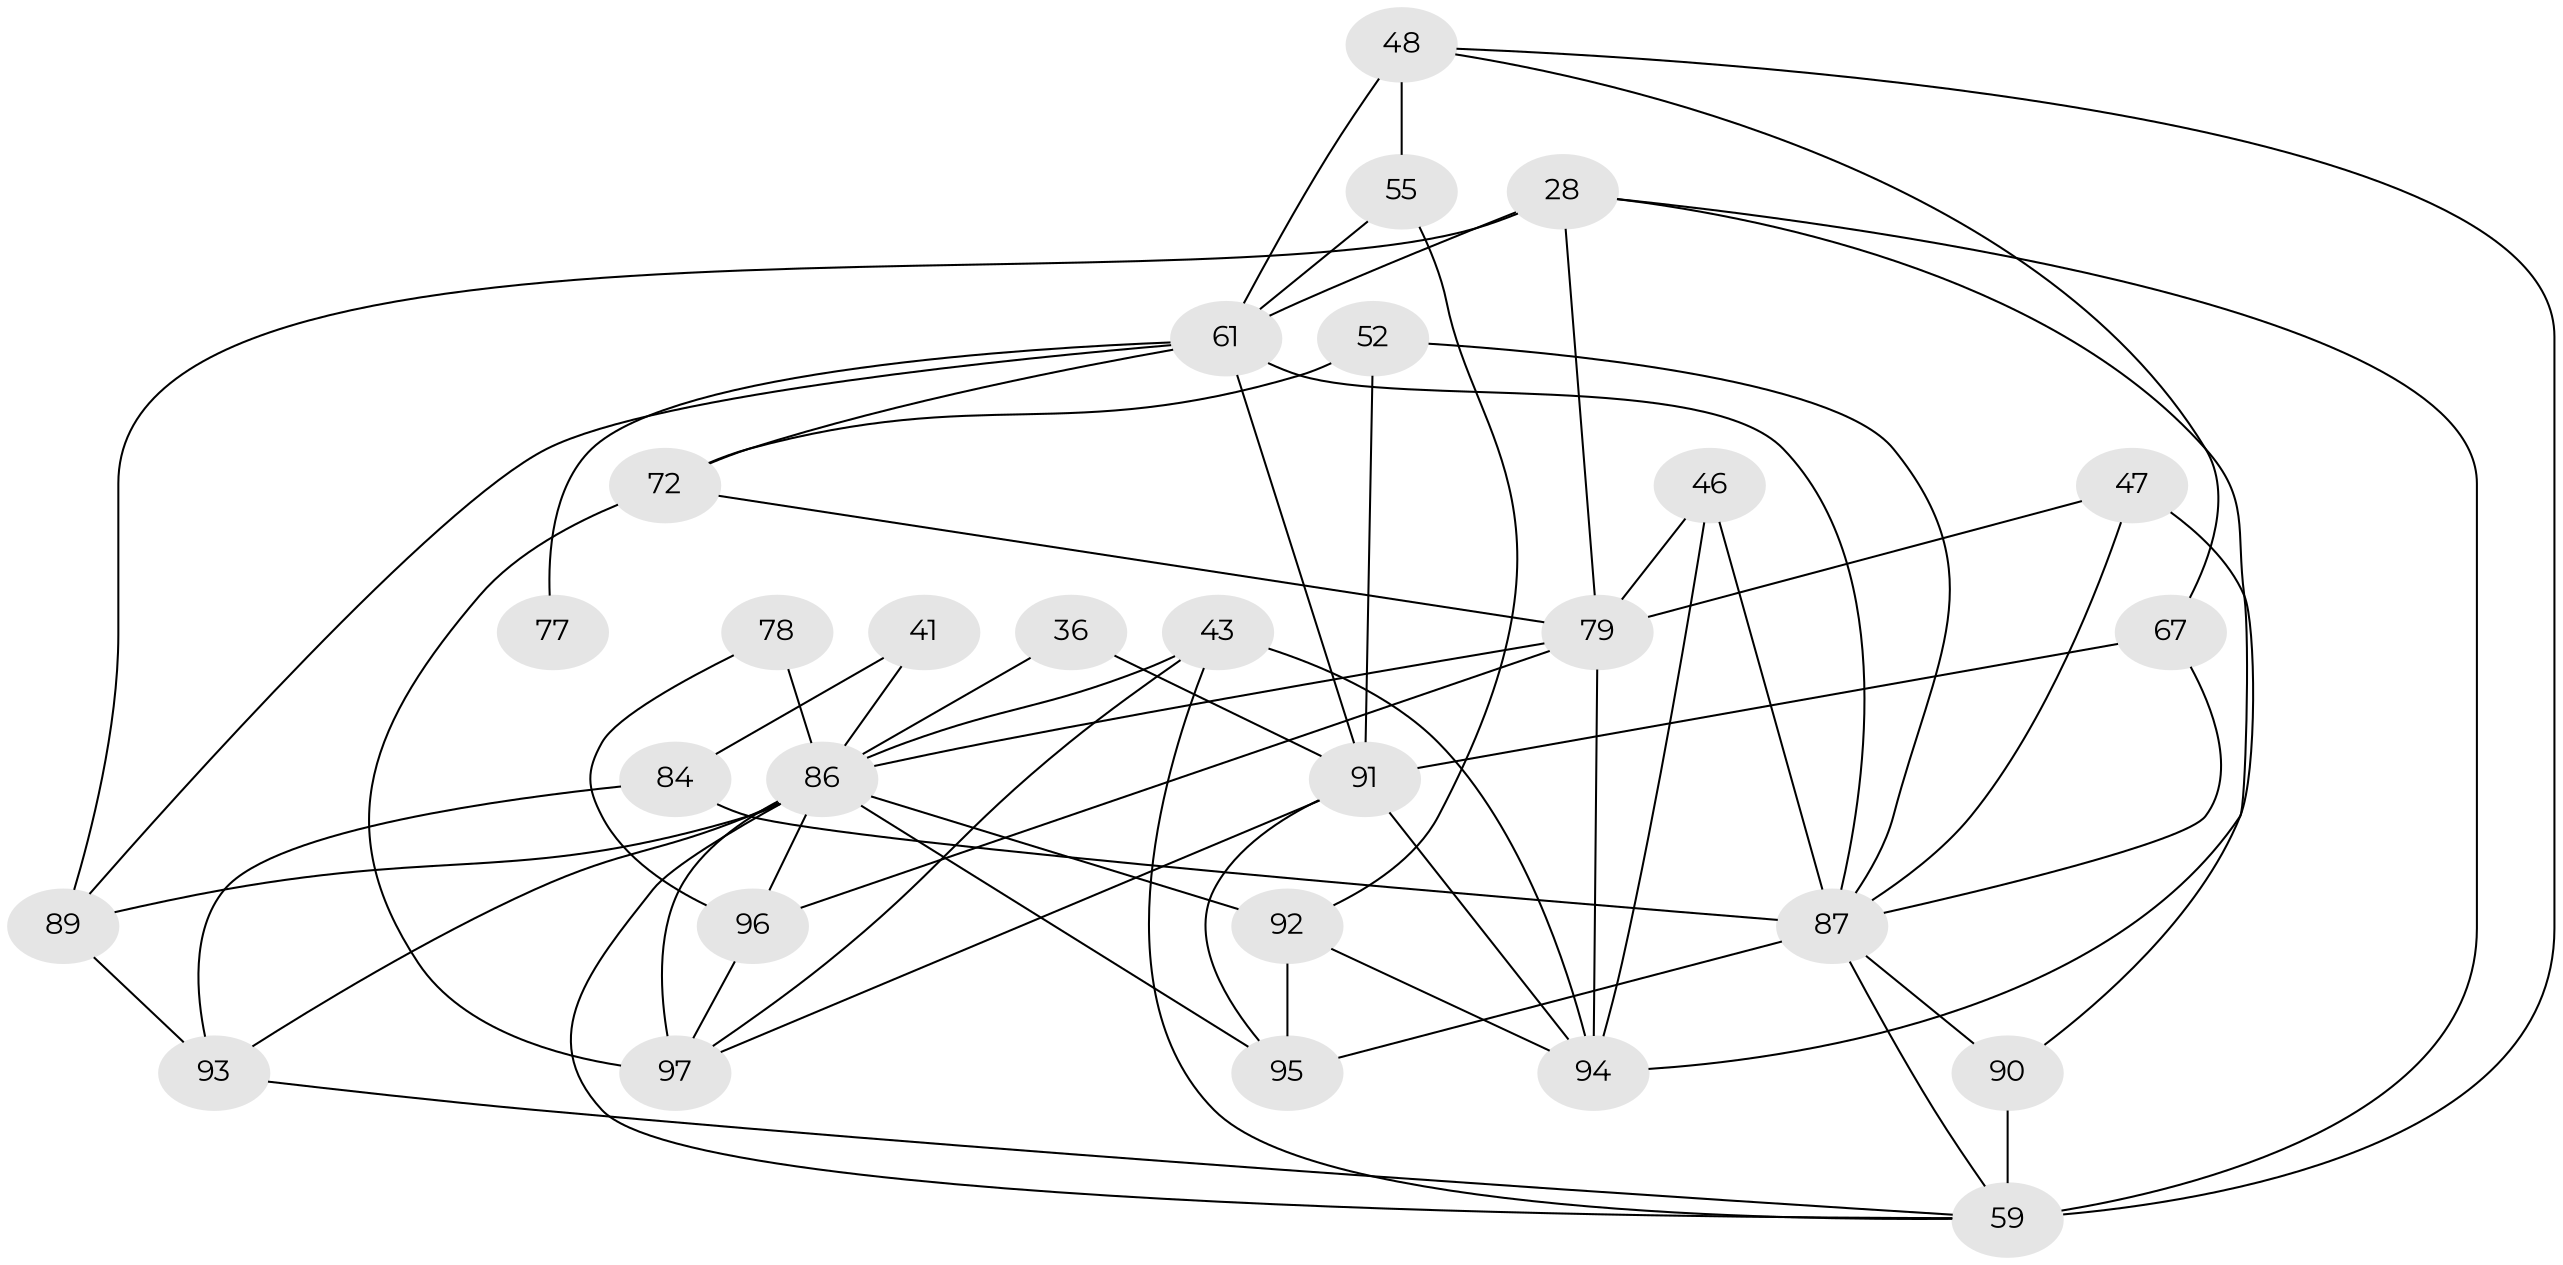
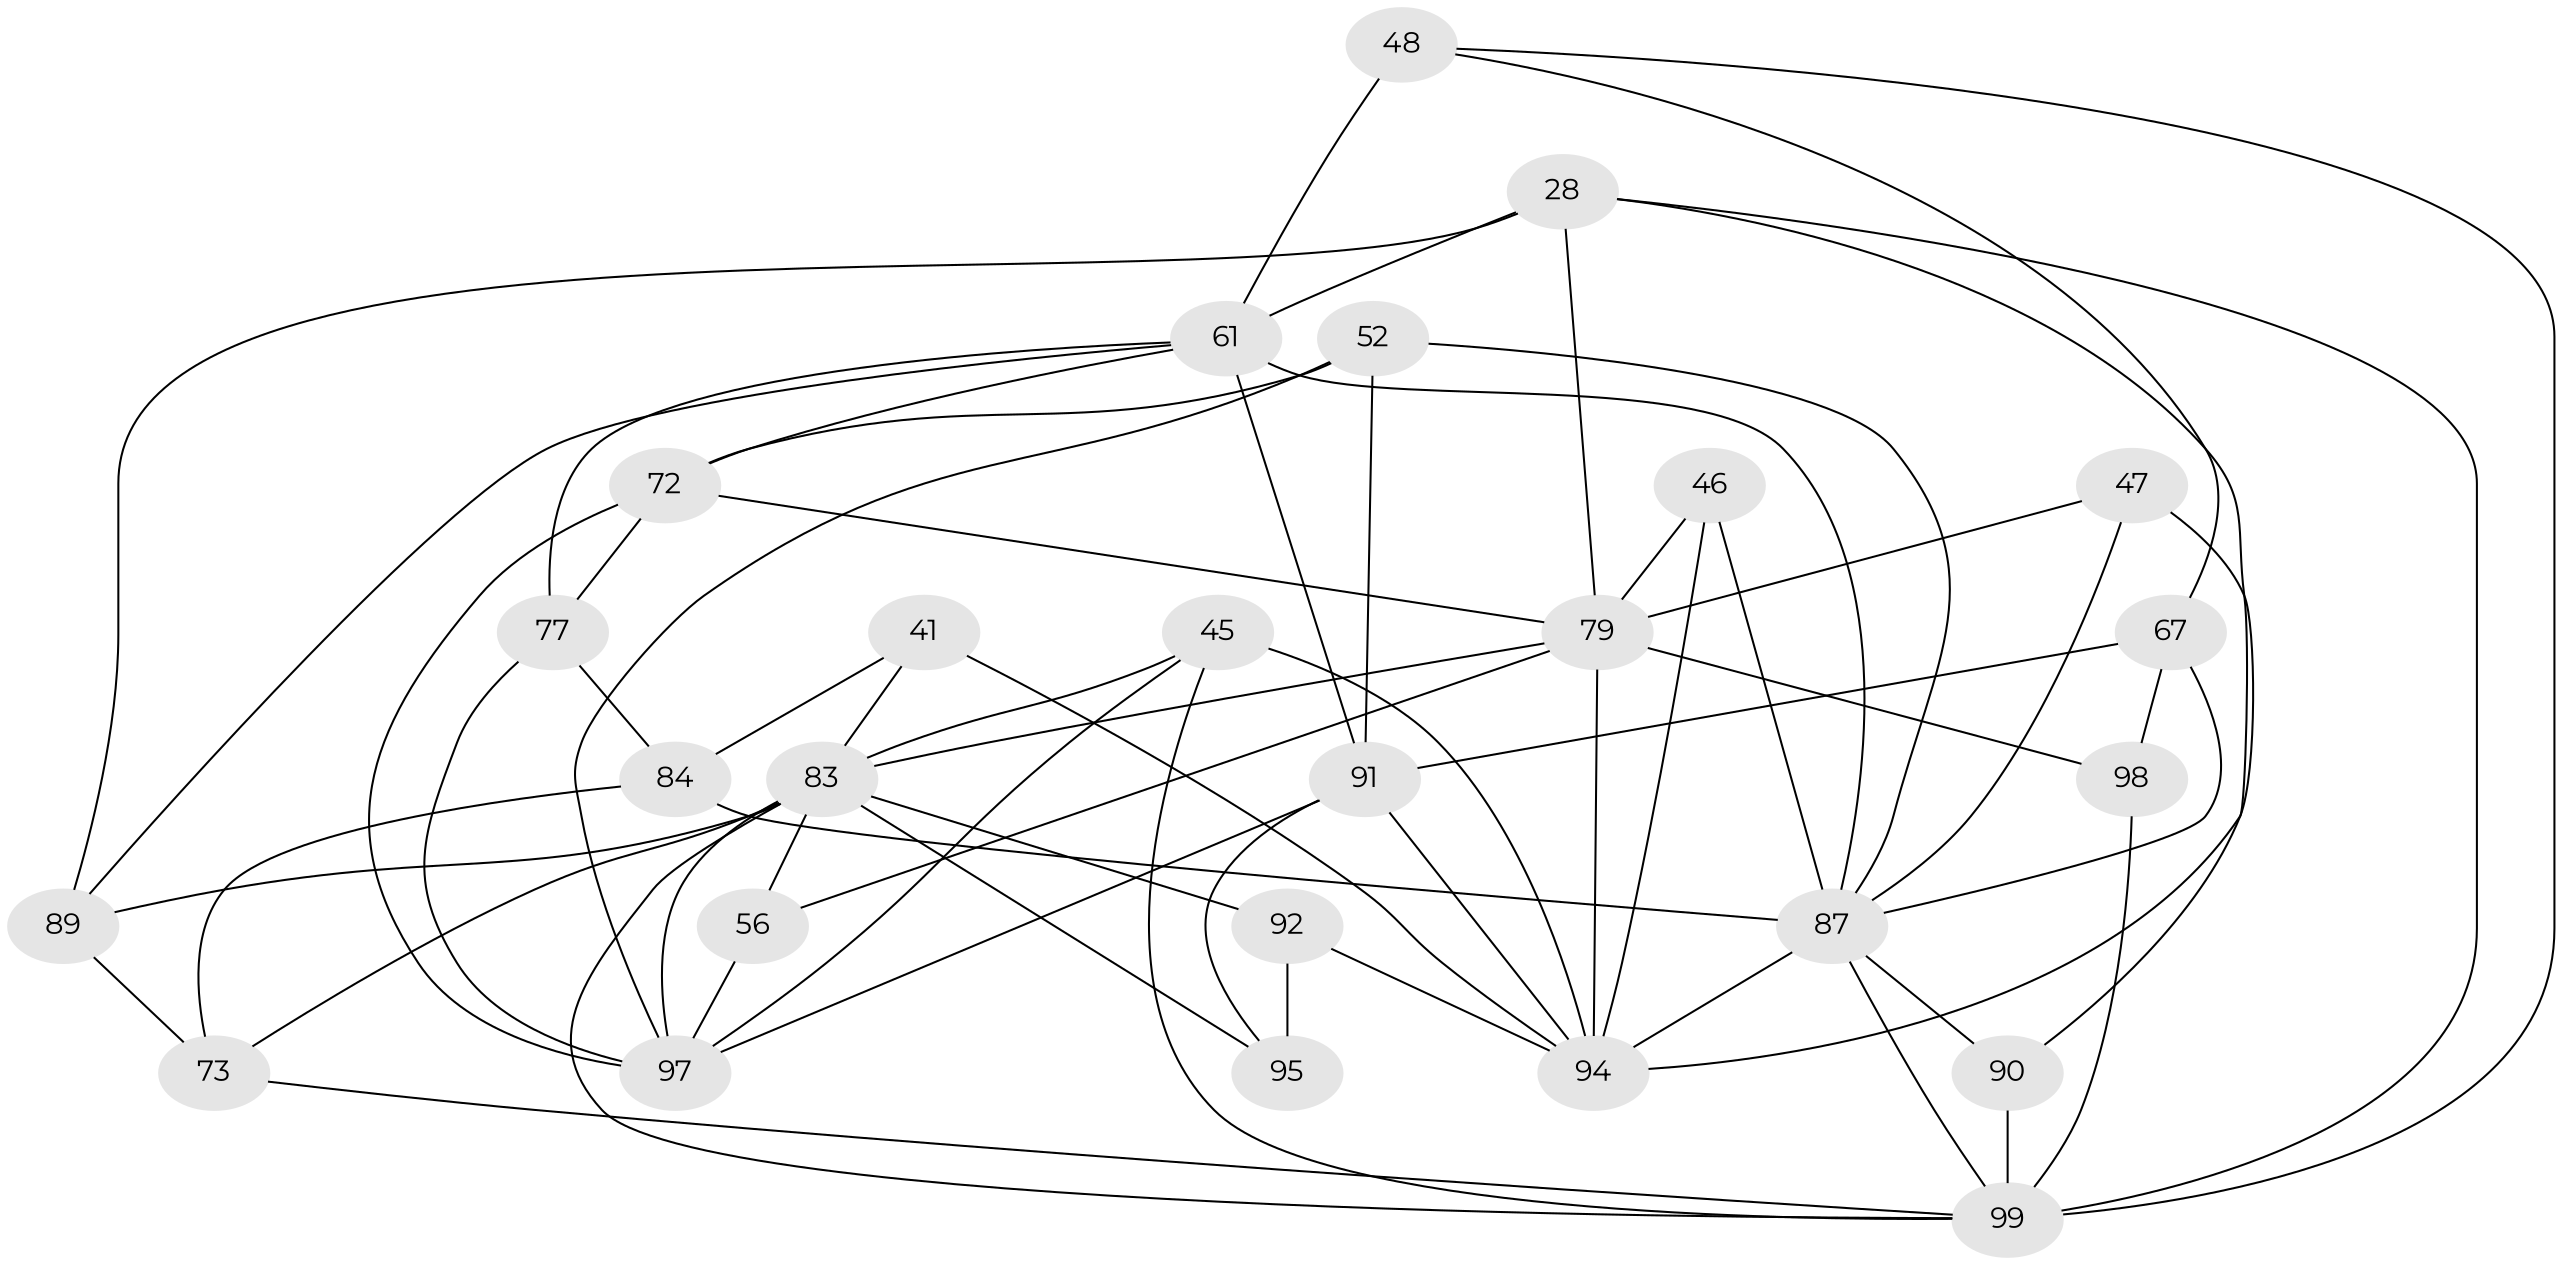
node "55": removed
edge "52" -- "97": added
edge "72" -- "77": added
node "78": removed
node "36": removed
node "43": label "43" -> "45"
edge "77" -- "84": added
node "86": label "86" -> "83"
node "98": added
edge "41" -- "94": added
edge "77" -- "97": added
node "96": label "96" -> "56"
edge "87" -- "95": now "87" -- "94"
node "93": label "93" -> "73"
node "59": label "59" -> "99"
